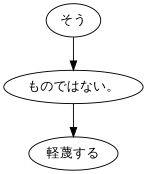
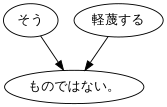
edge "ものではない。" -> "軽蔑する": reversed
